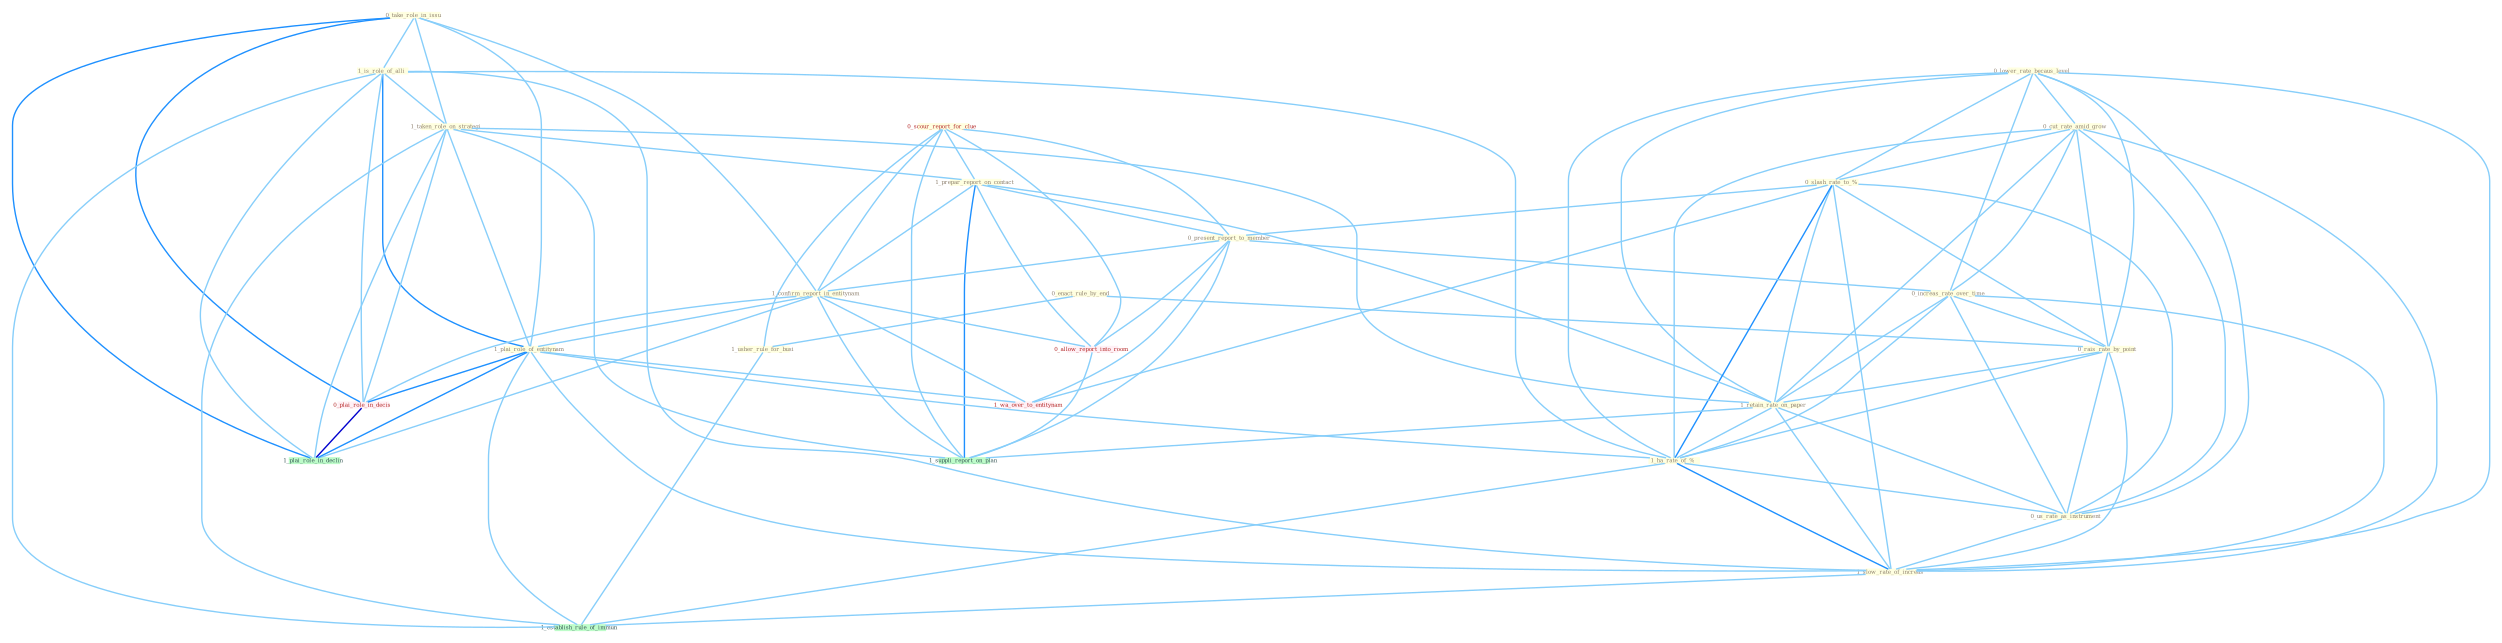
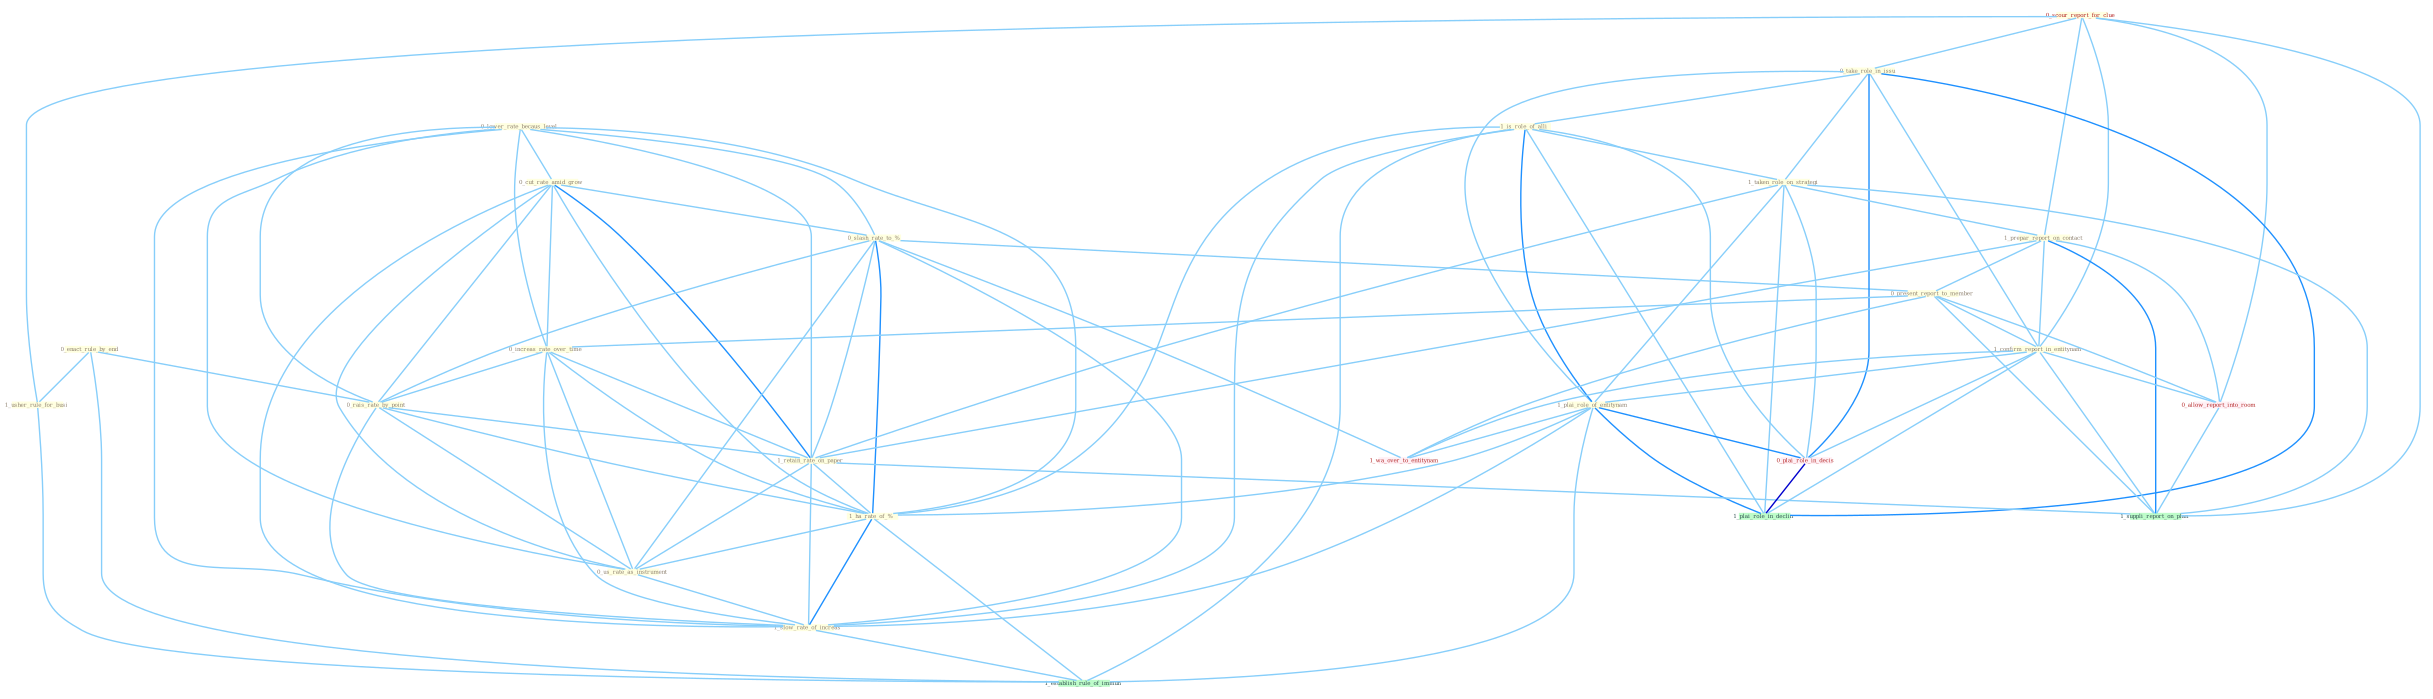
edge "0_scour_report_for_clue" -- "0_present_report_to_member": now "0_scour_report_for_clue" -- "0_take_role_in_issu"
edge "0_cut_rate_amid_grow" -- "1_retain_rate_on_paper": color #87cefa -> #1e90ff
edge "1_taken_role_on_strategi" -- "1_establish_rule_of_immun": now "0_enact_rule_by_end" -- "1_establish_rule_of_immun"
